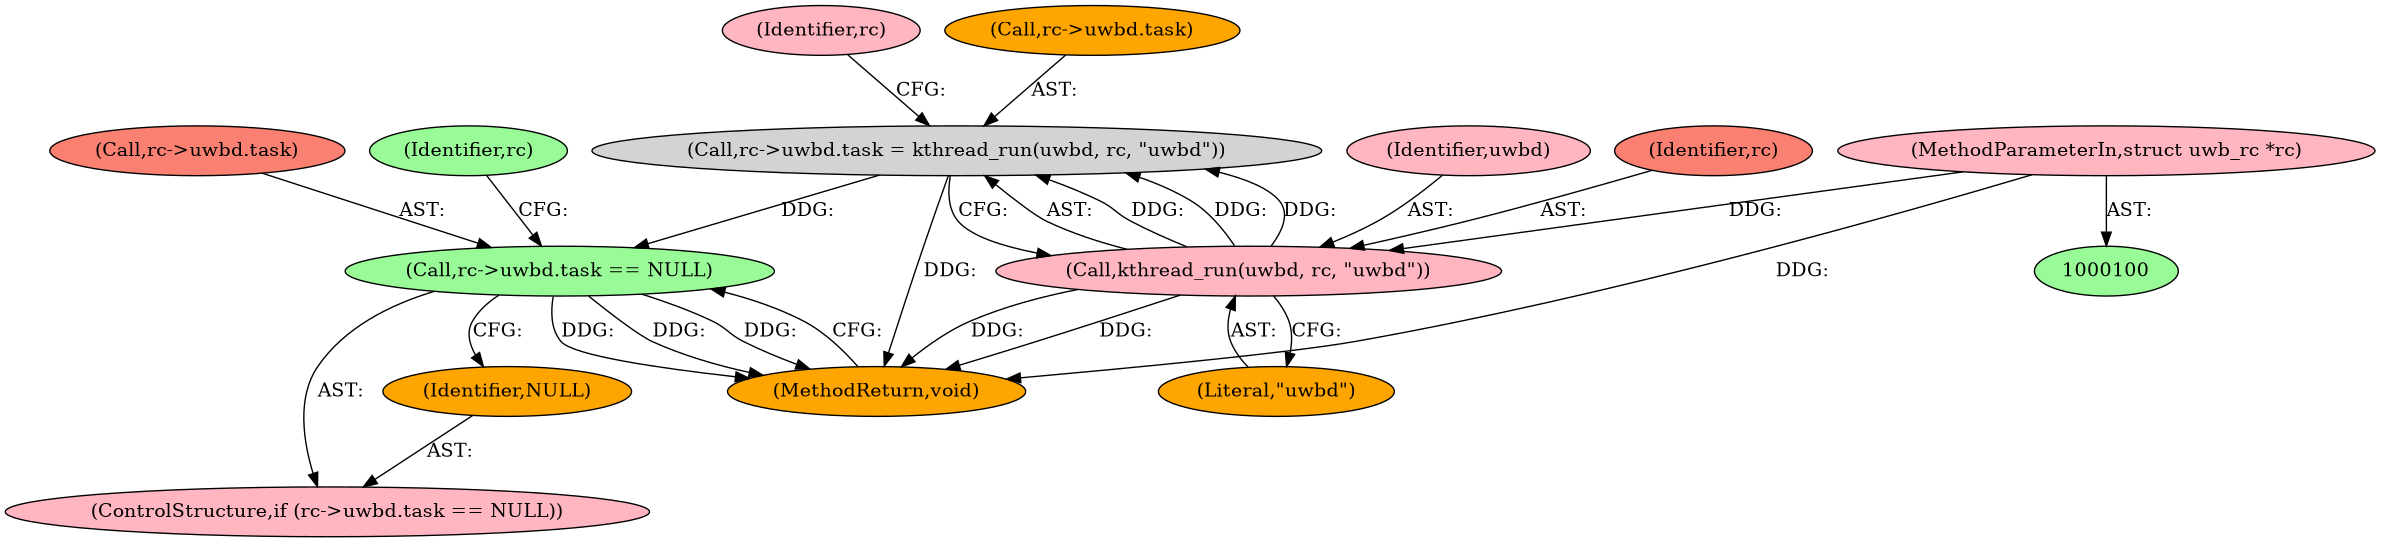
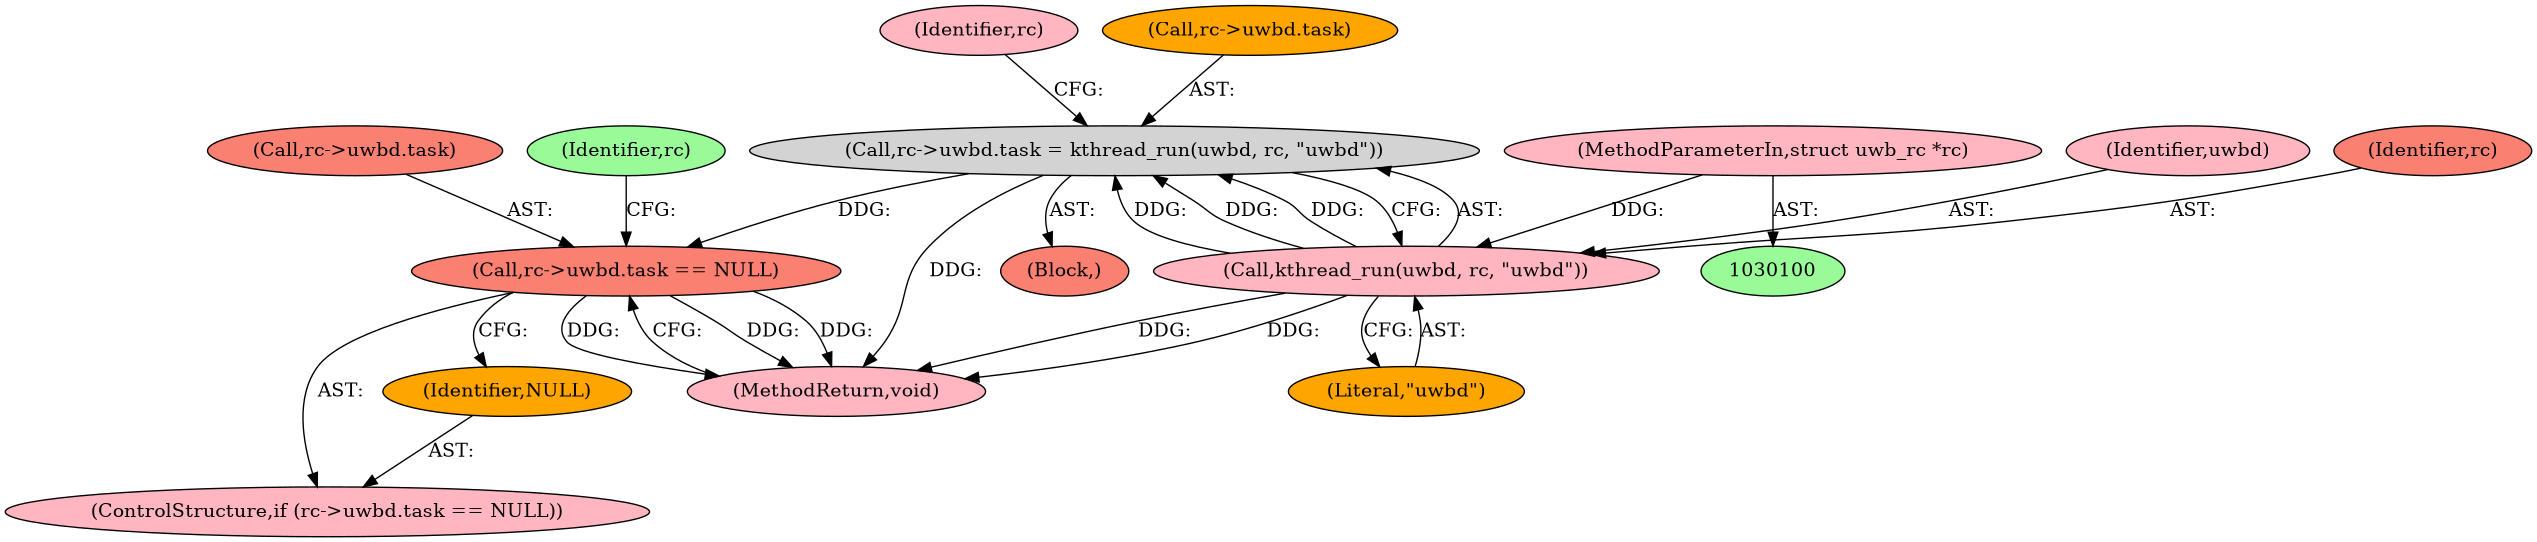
node "(Call,rc->uwbd.task == NULL)": fillcolor palegreen -> salmon
node "(Block,)": added
node "1000100": label "1000100" -> "1030100"
edge "(MethodParameterIn,struct uwb_rc *rc)" -> "(MethodReturn,void)": removed, label "DDG:"
node "(MethodReturn,void)": fillcolor orange -> lightpink
